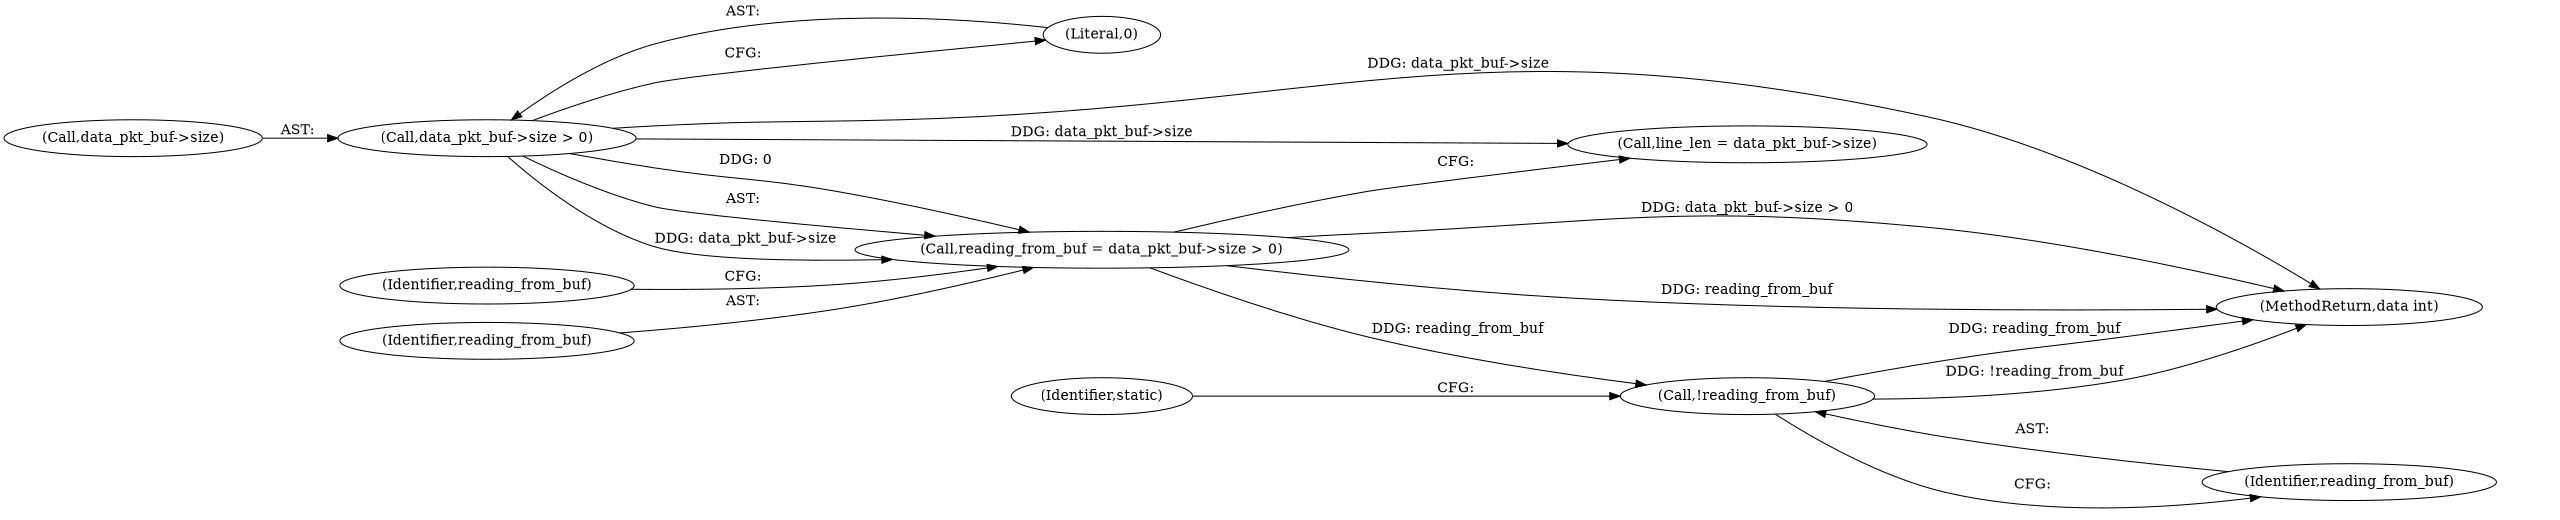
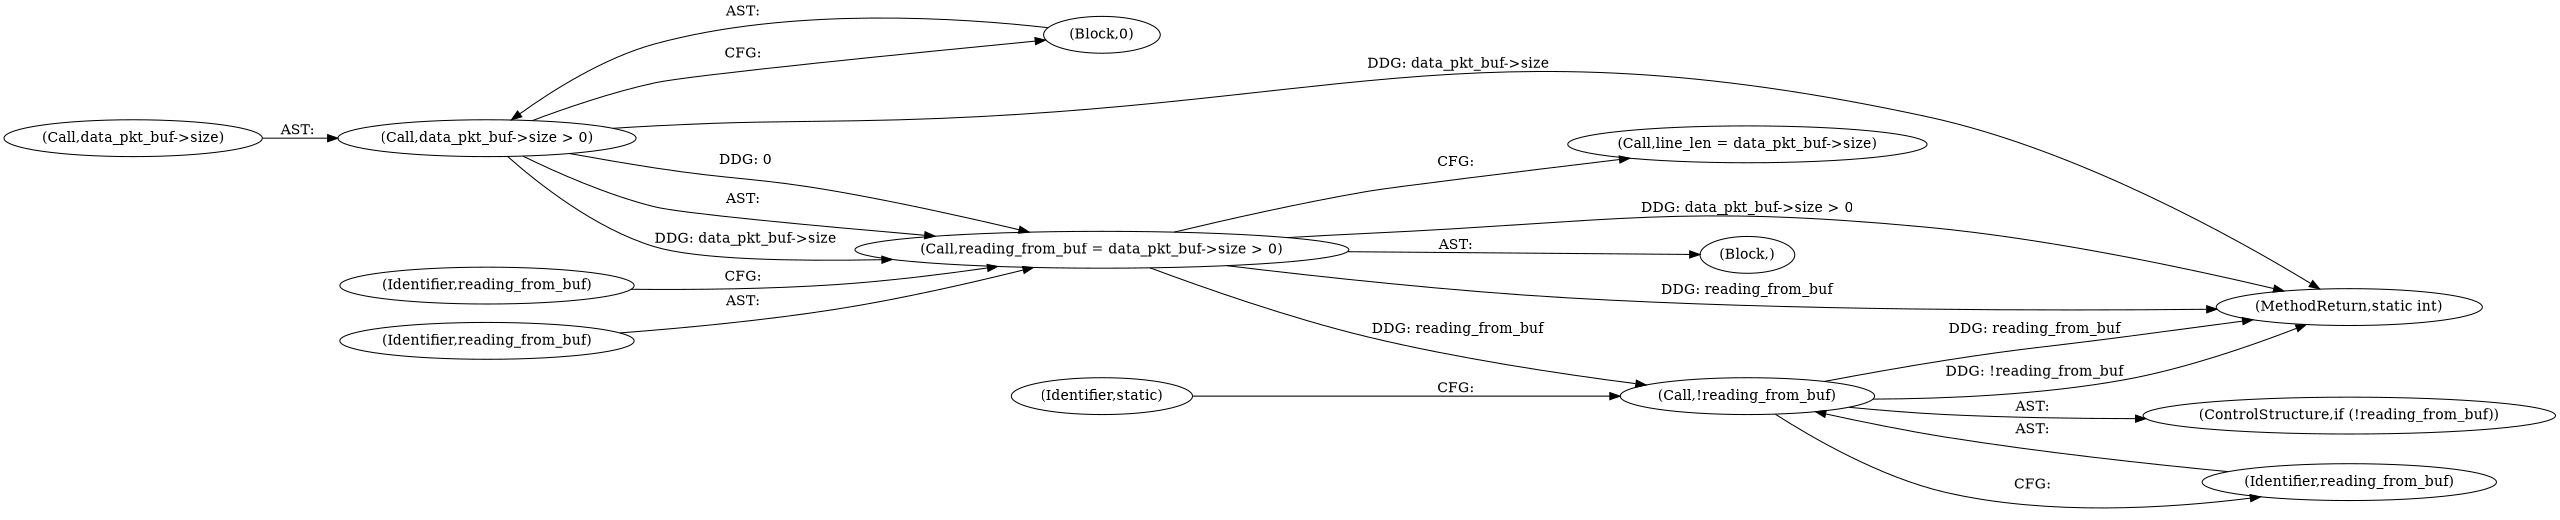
node "(Literal,0)": label "(Literal,0)" -> "(Block,0)"
edge "(Call,data_pkt_buf->size > 0)" -> "(Call,line_len = data_pkt_buf->size)": removed, label "DDG: data_pkt_buf->size"
node "(Block,)": added
node "(MethodReturn,data int)": label "(MethodReturn,data int)" -> "(MethodReturn,static int)"
node "(ControlStructure,if (!reading_from_buf))": added
